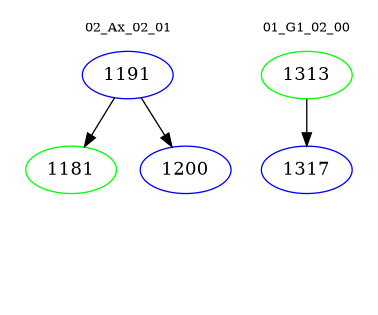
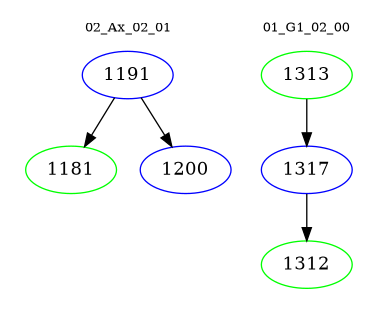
node "1312": added
